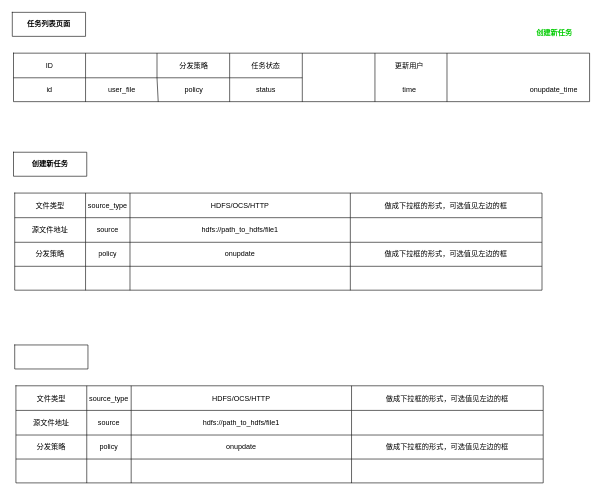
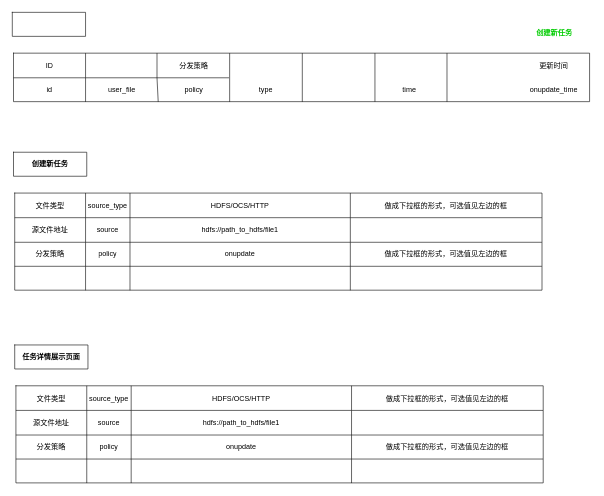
node "任务列表页面": removed
node "任务状态": removed
node "更新用户": removed
node "更新时间": added
node "status": label "status" -> "type"
node "任务详情展示页面": added
